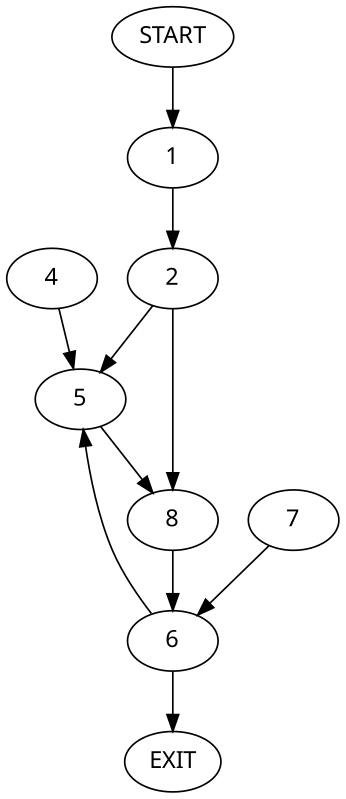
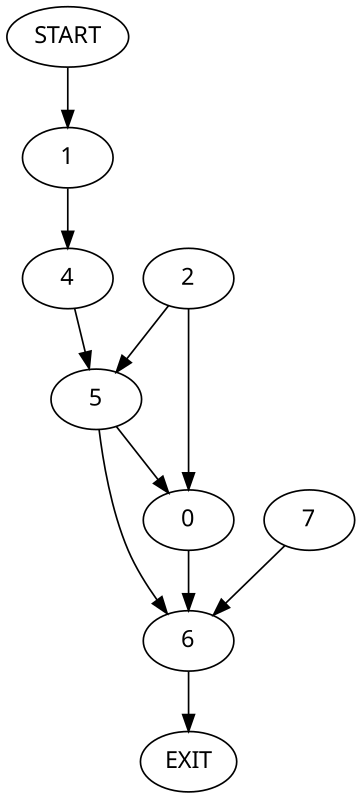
edge "1" -> "2": now "1" -> "4"
node "8": label "8" -> "0"
edge "6" -> "5": reversed
